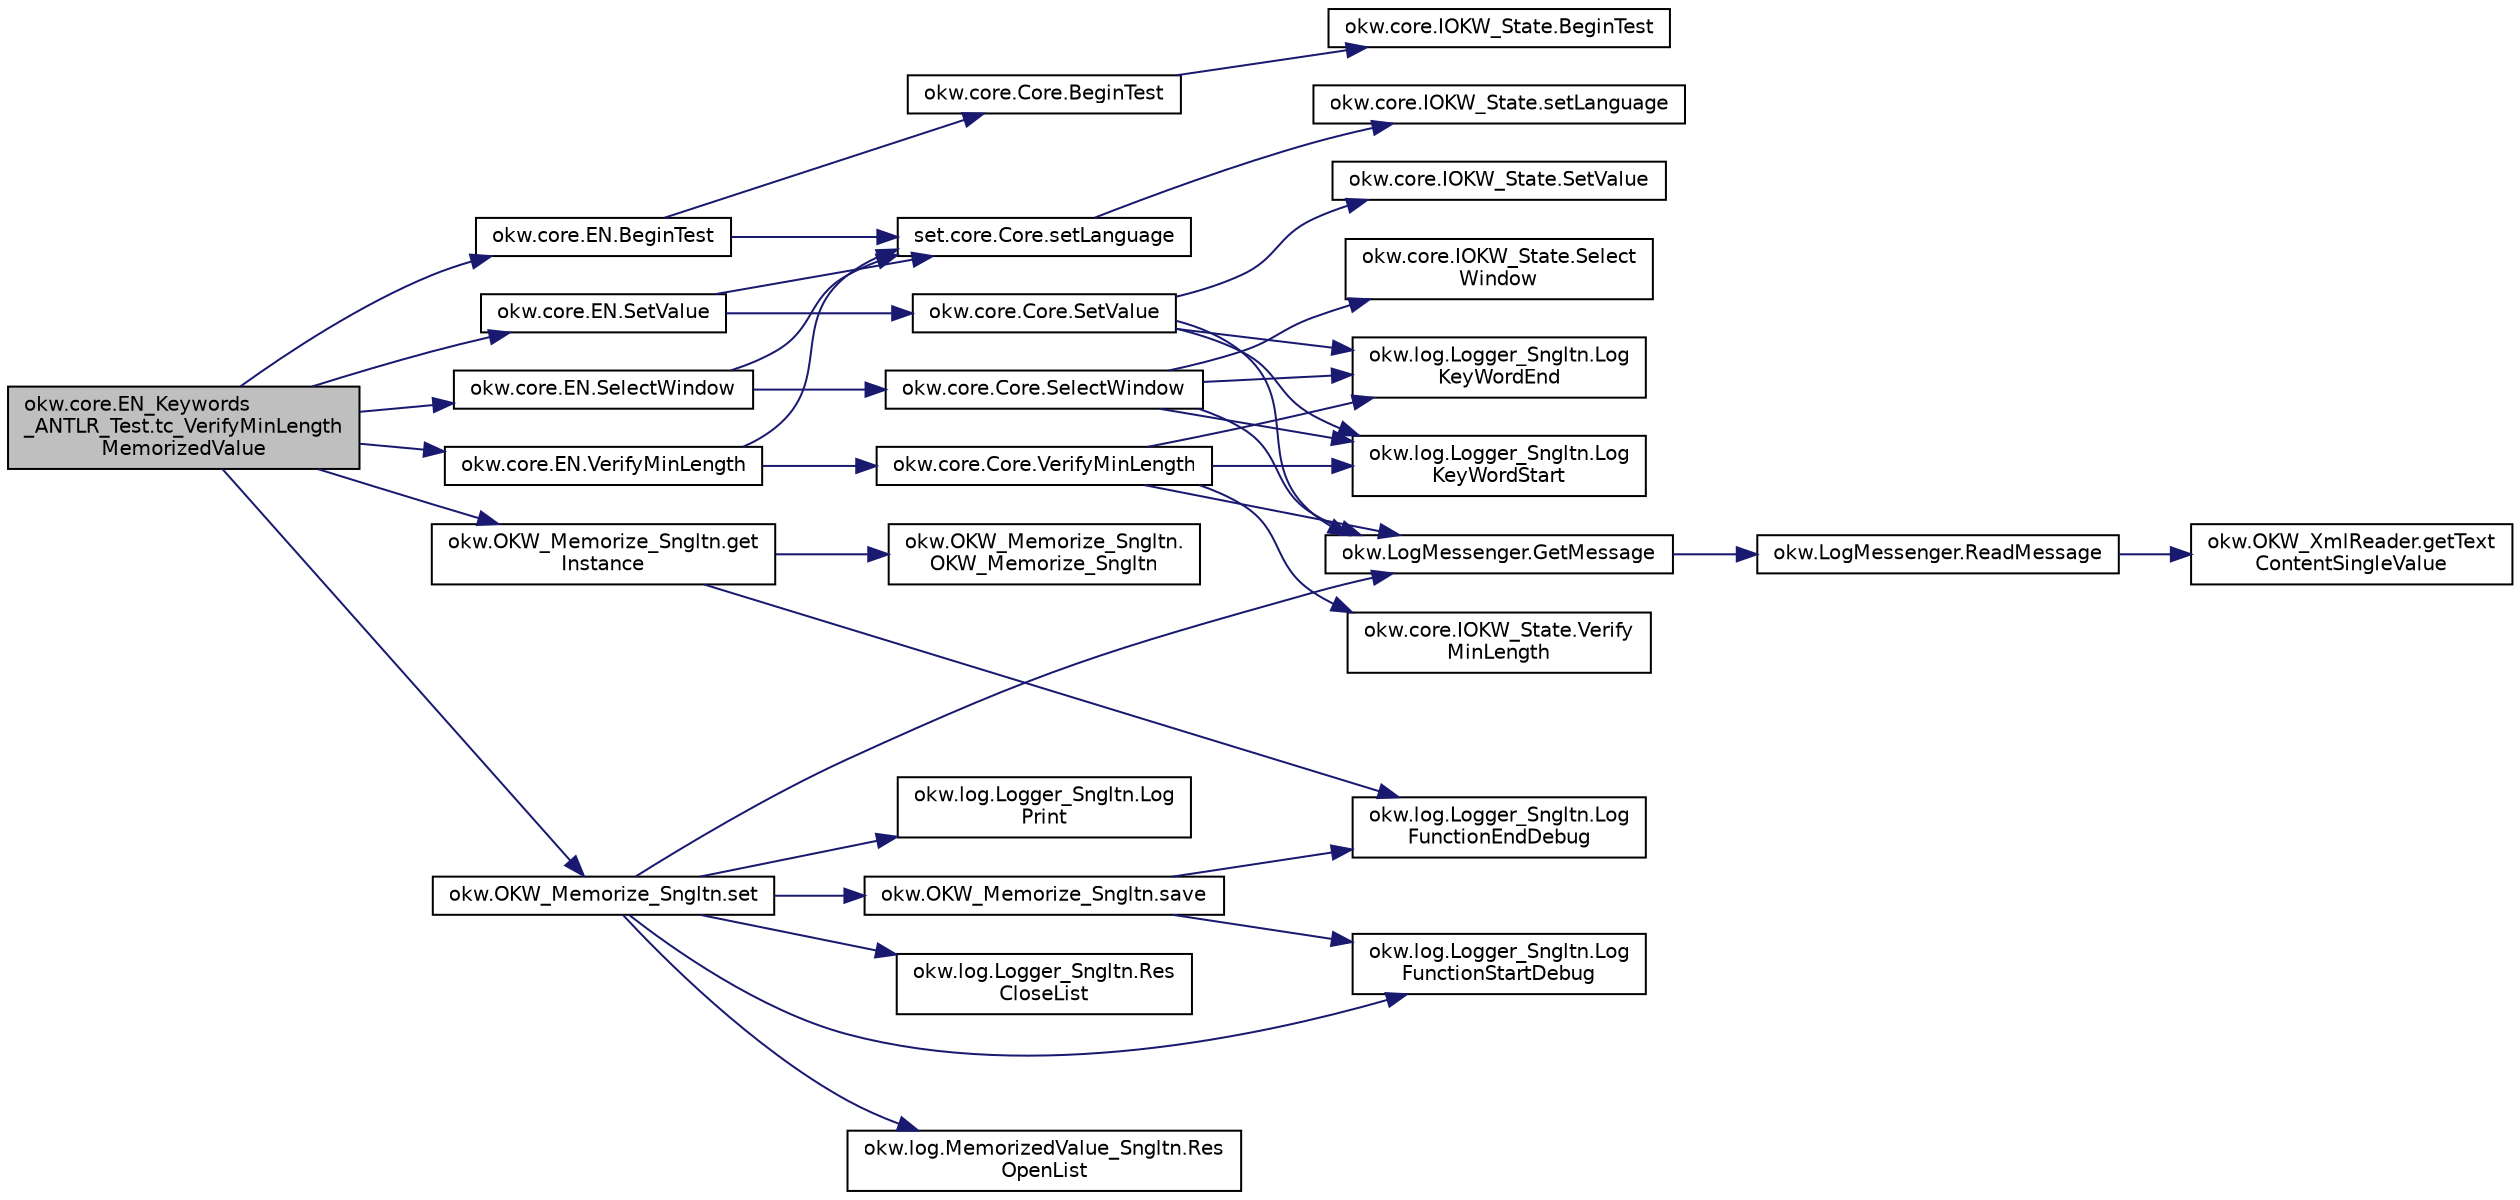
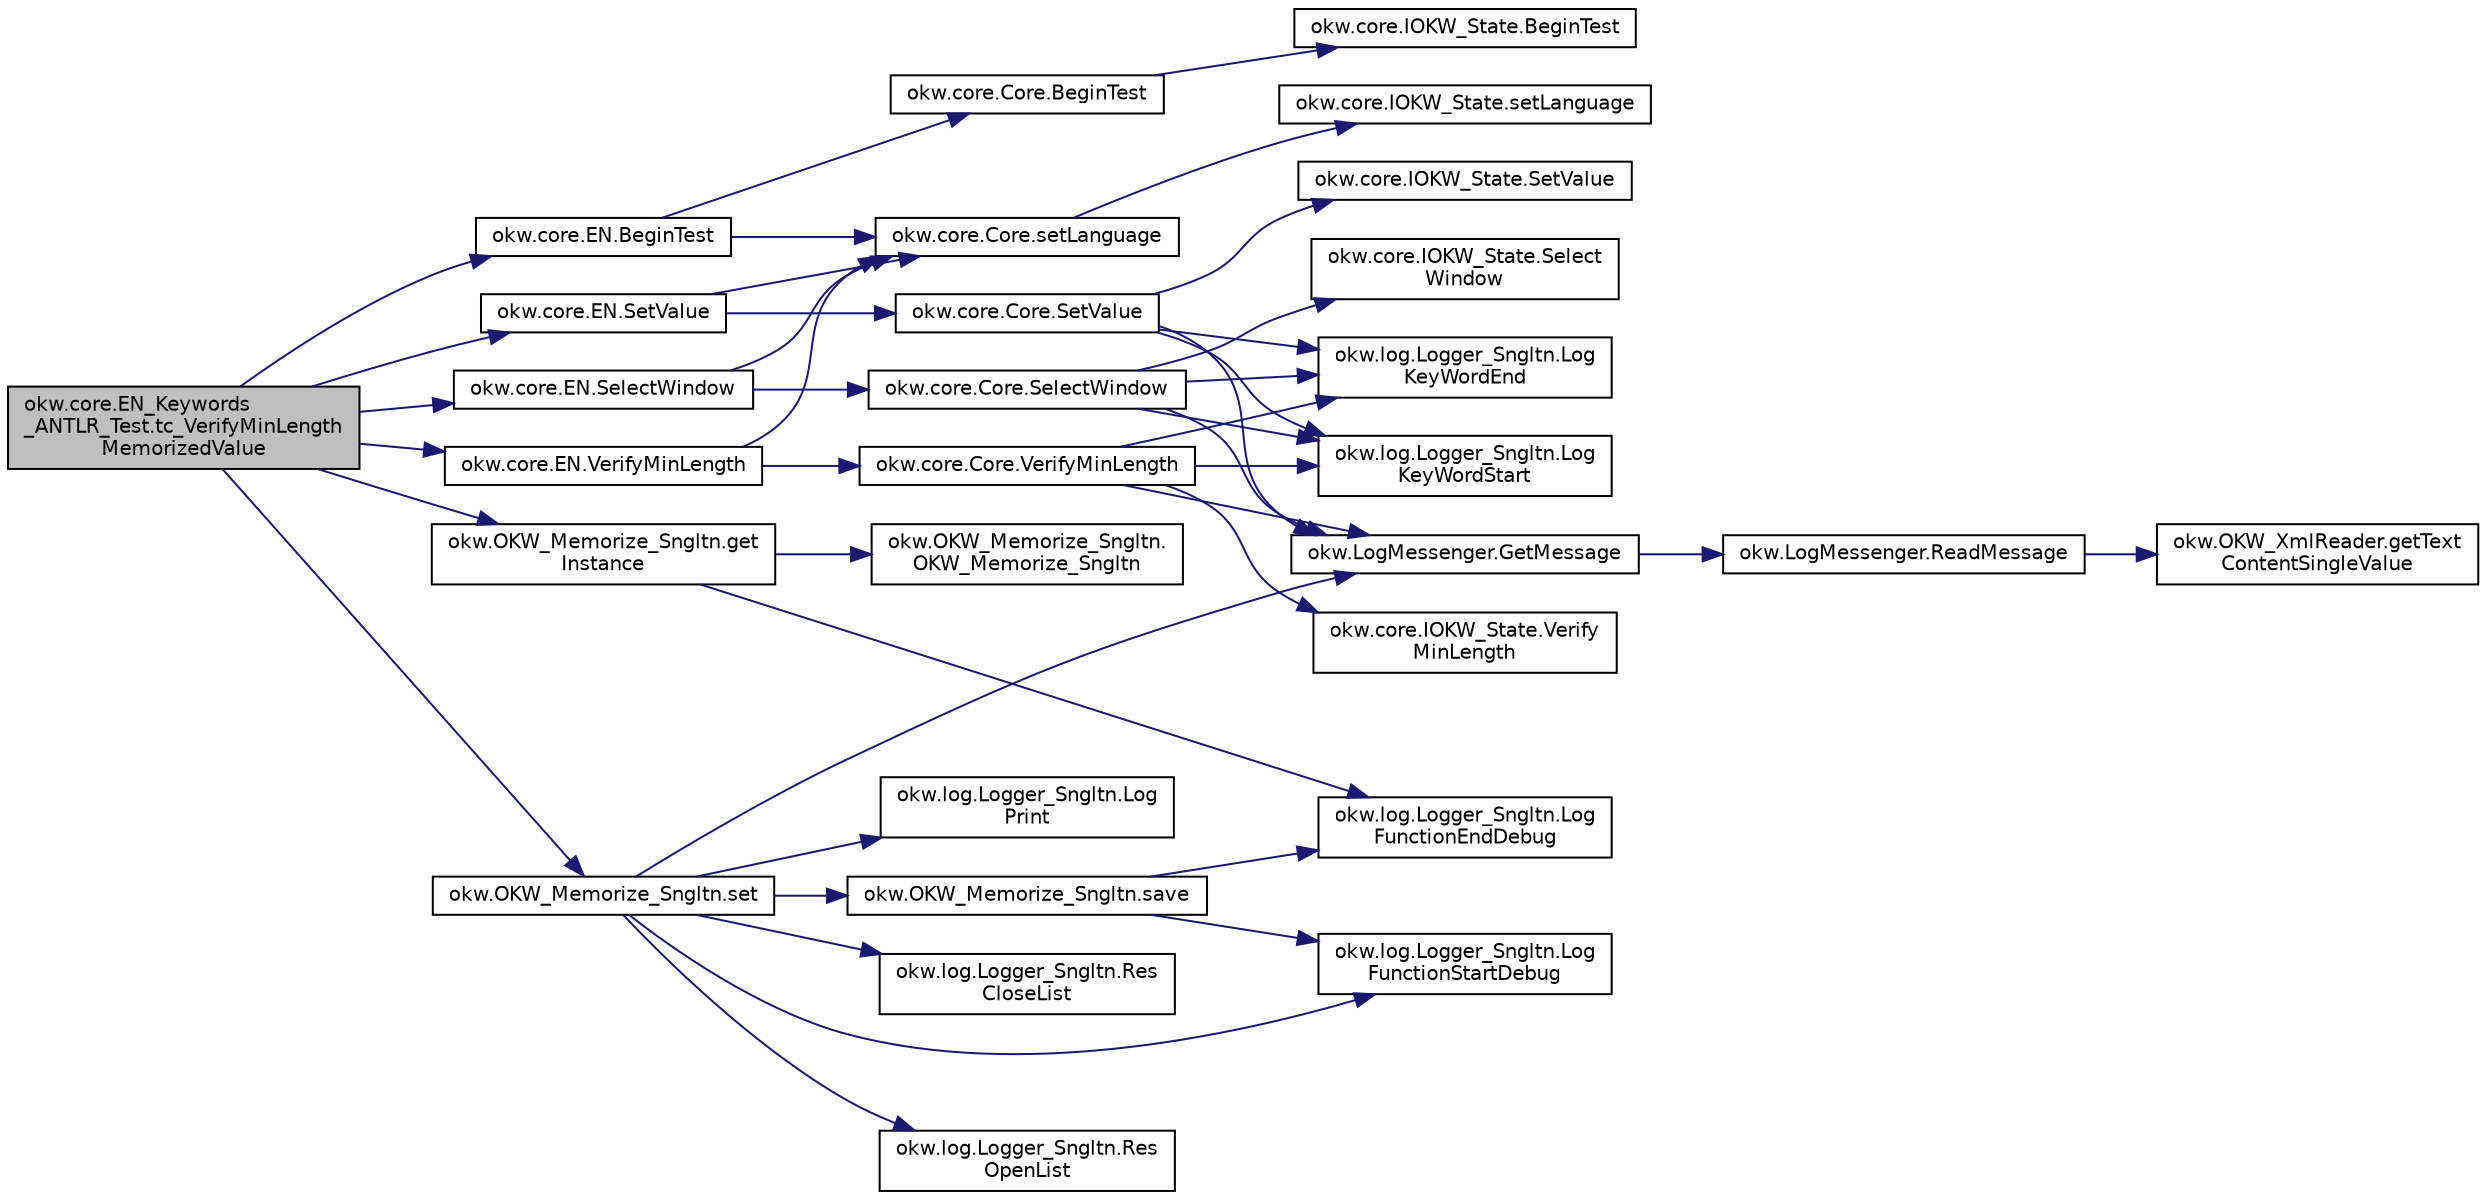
node "set.core.Core.setLanguage": label "set.core.Core.setLanguage" -> "okw.core.Core.setLanguage"
node "okw.log.MemorizedValue_Sngltn.Res OpenList": label "okw.log.MemorizedValue_Sngltn.Res OpenList" -> "okw.log.Logger_Sngltn.Res OpenList"
